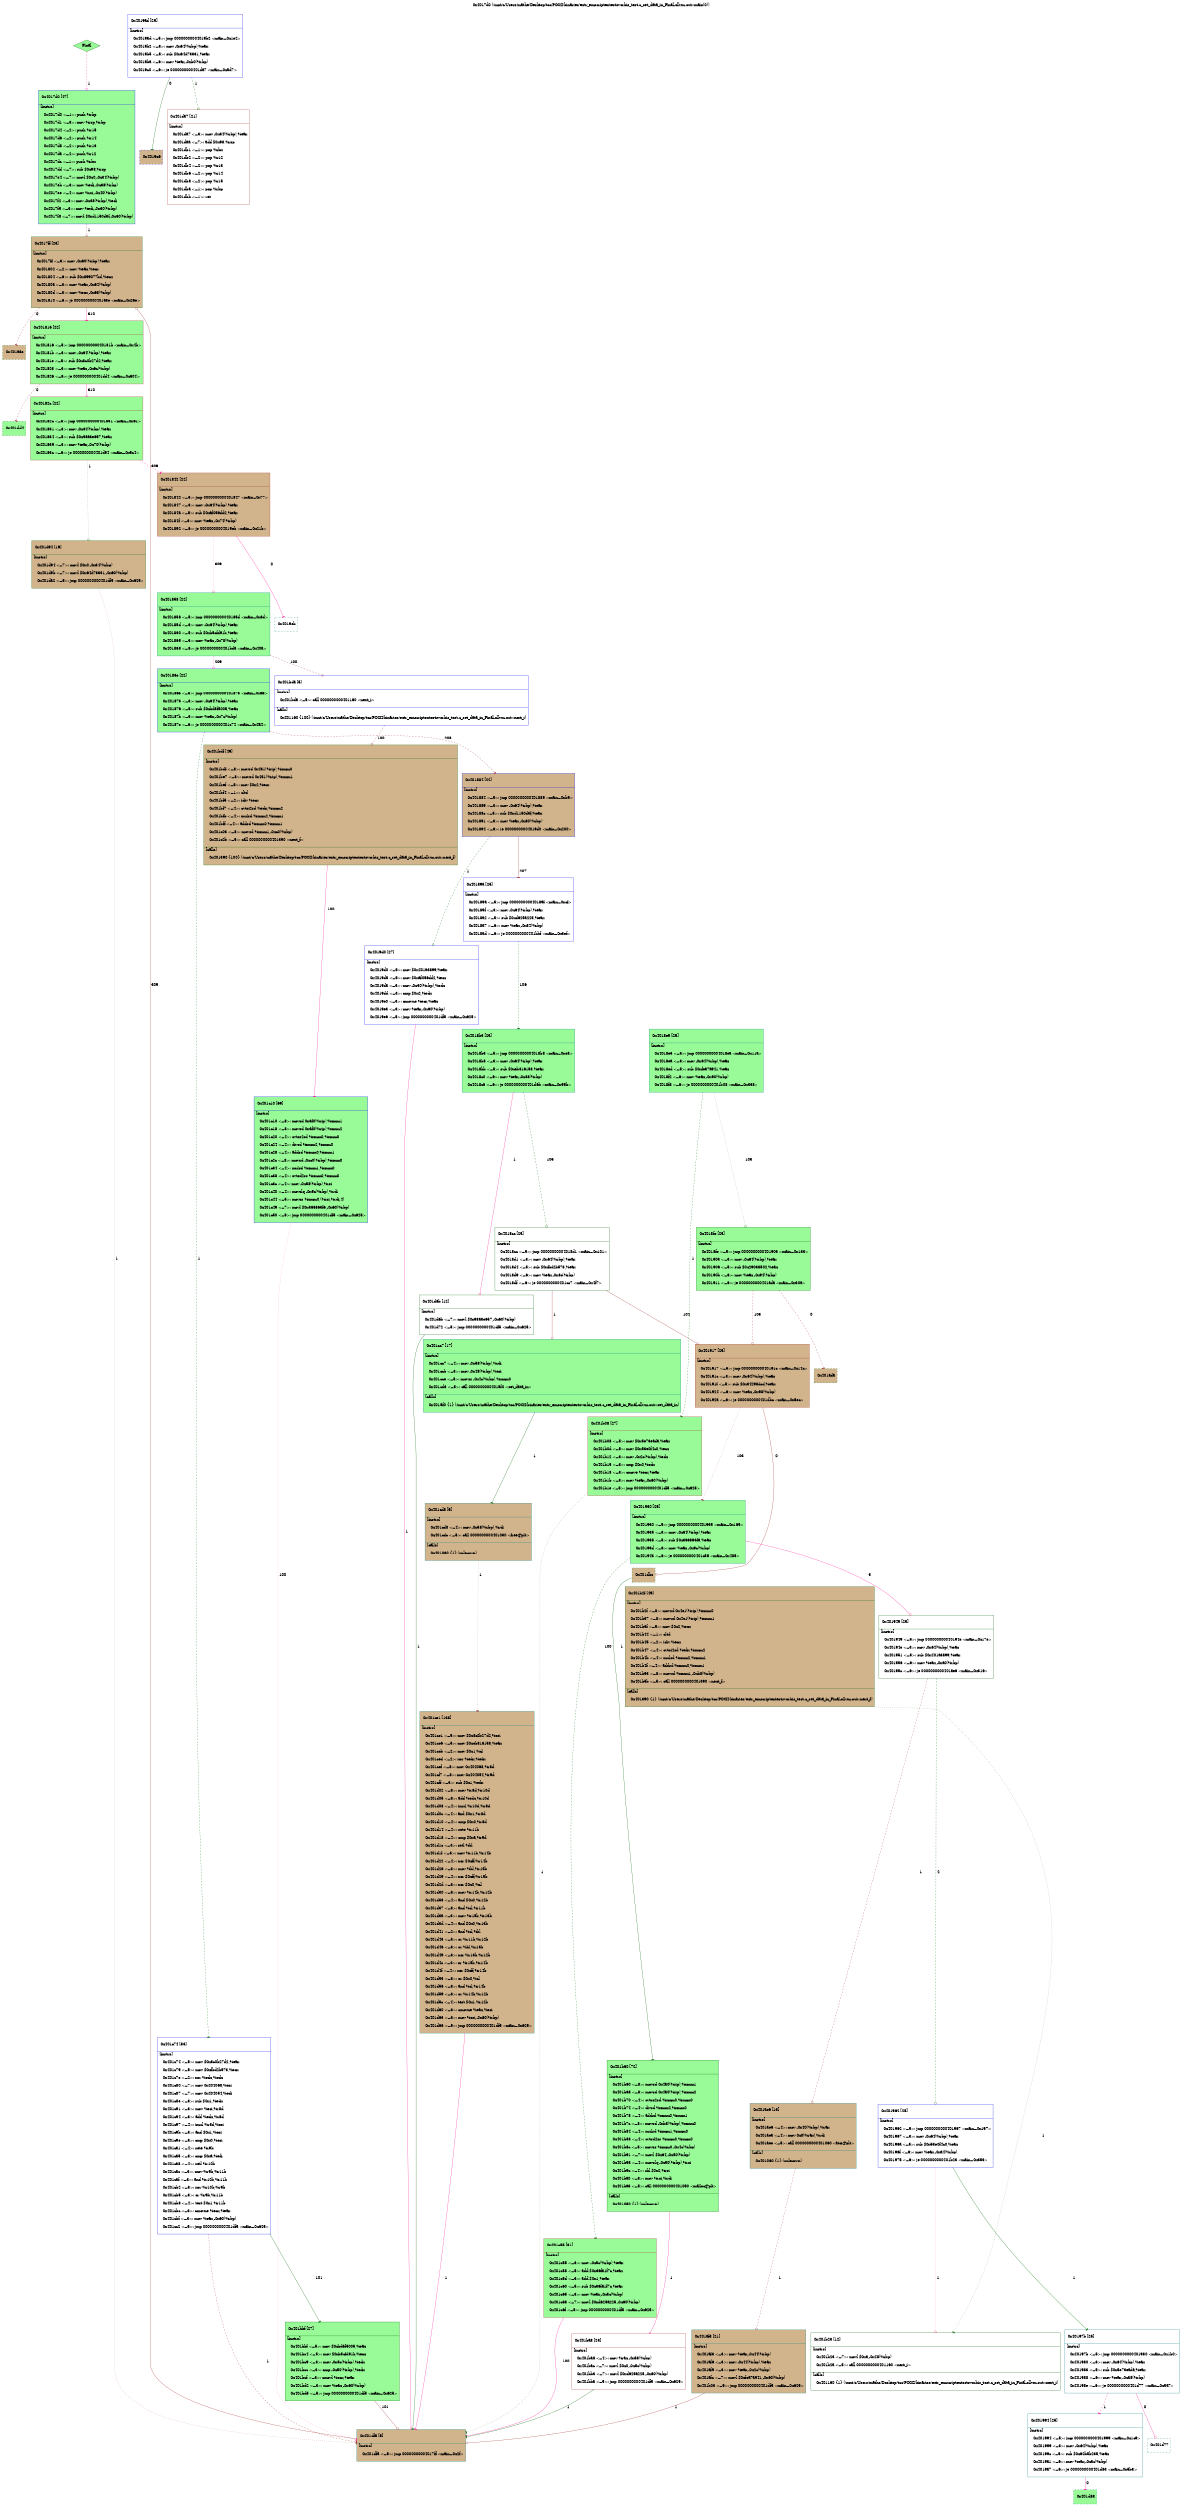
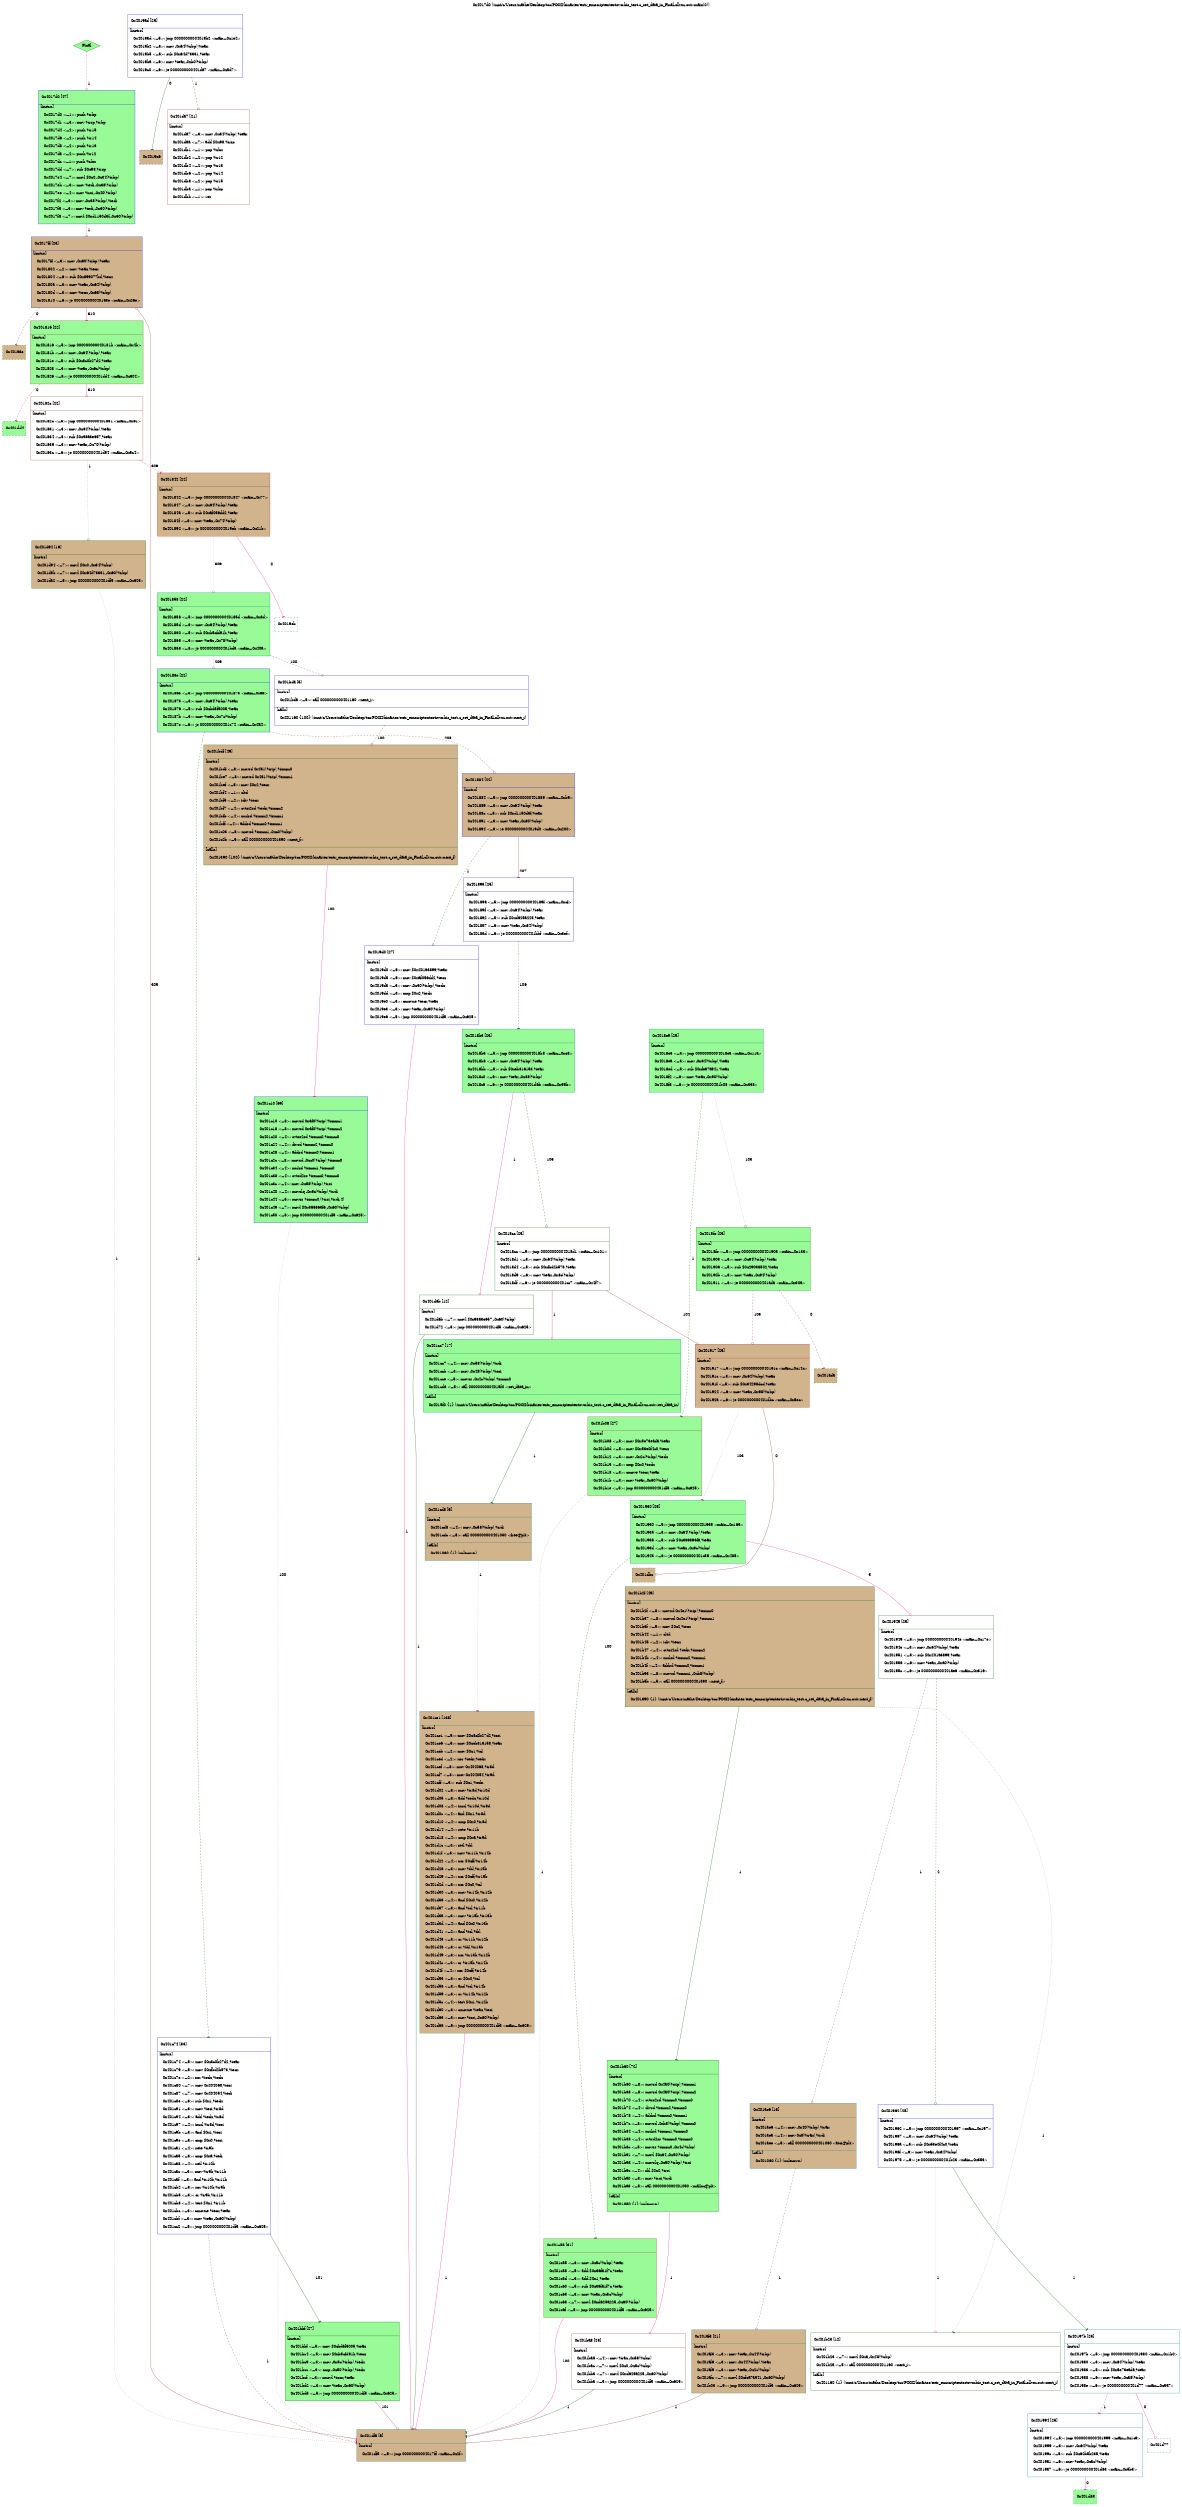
node "0x4017ff [23]": color darkgreen -> blue
node "0x40182c [22]": fillcolor palegreen -> white
edge "0x40186e [22]" -> "0x401884 [22]": arrowhead tee -> odot
edge "0x401dbc" -> "0x401b60 [72]": now "0x401b2f [49]" -> "0x401b60 [72]"
